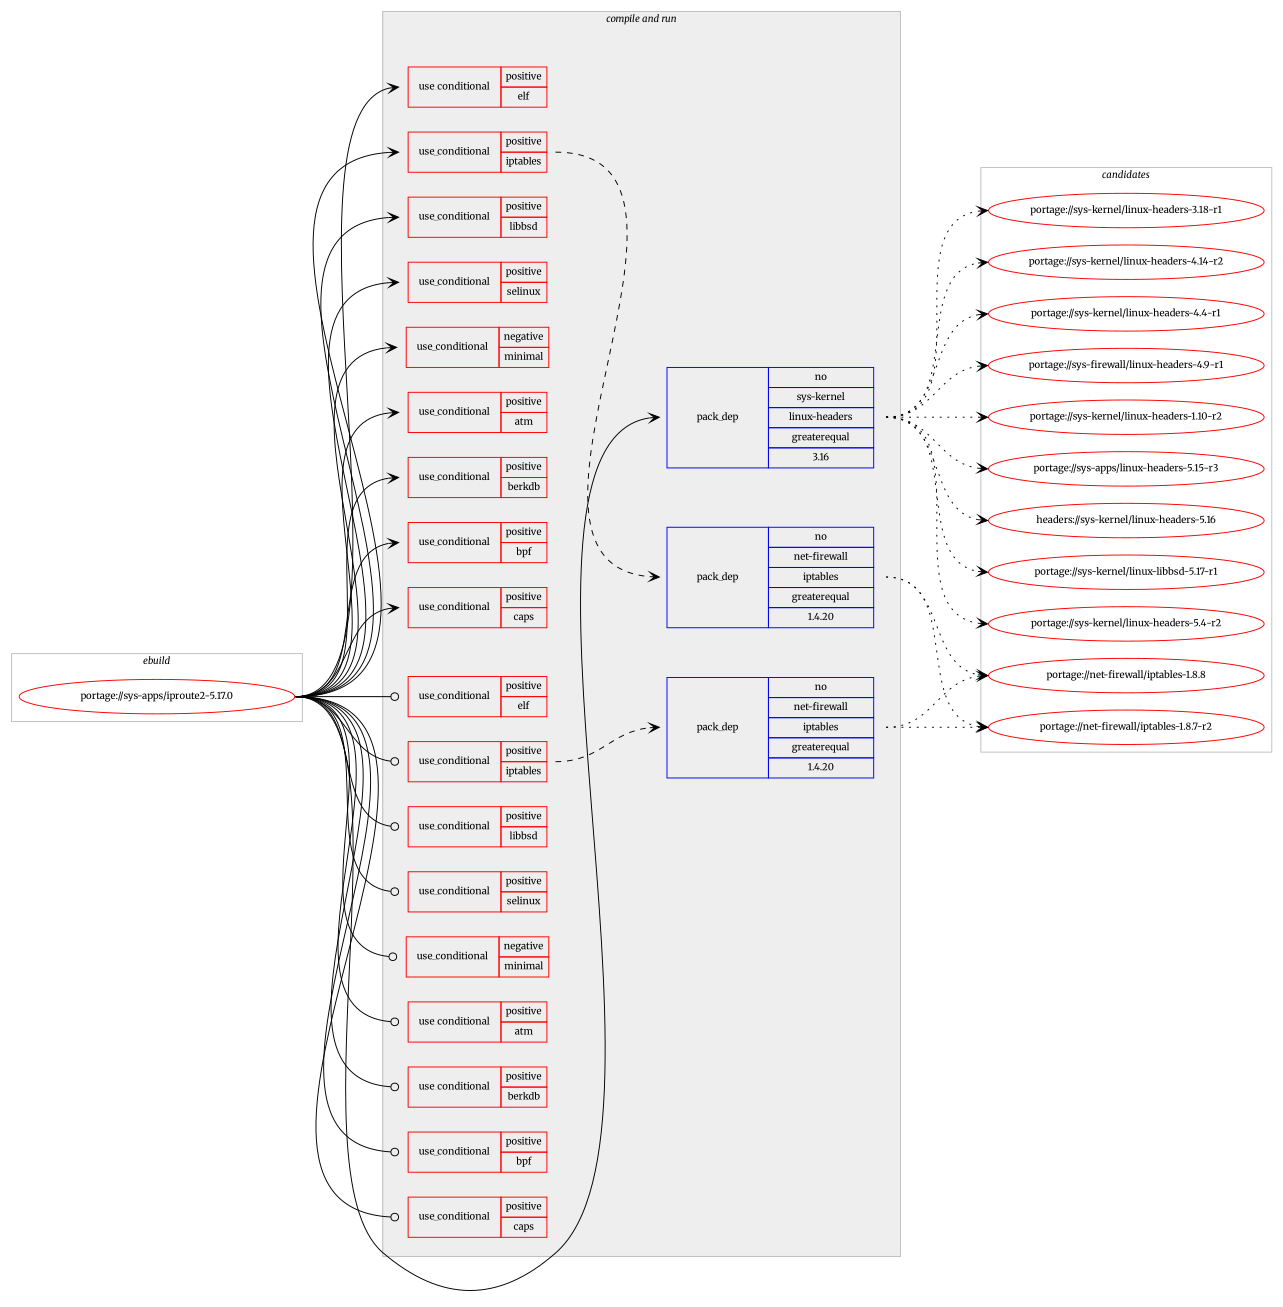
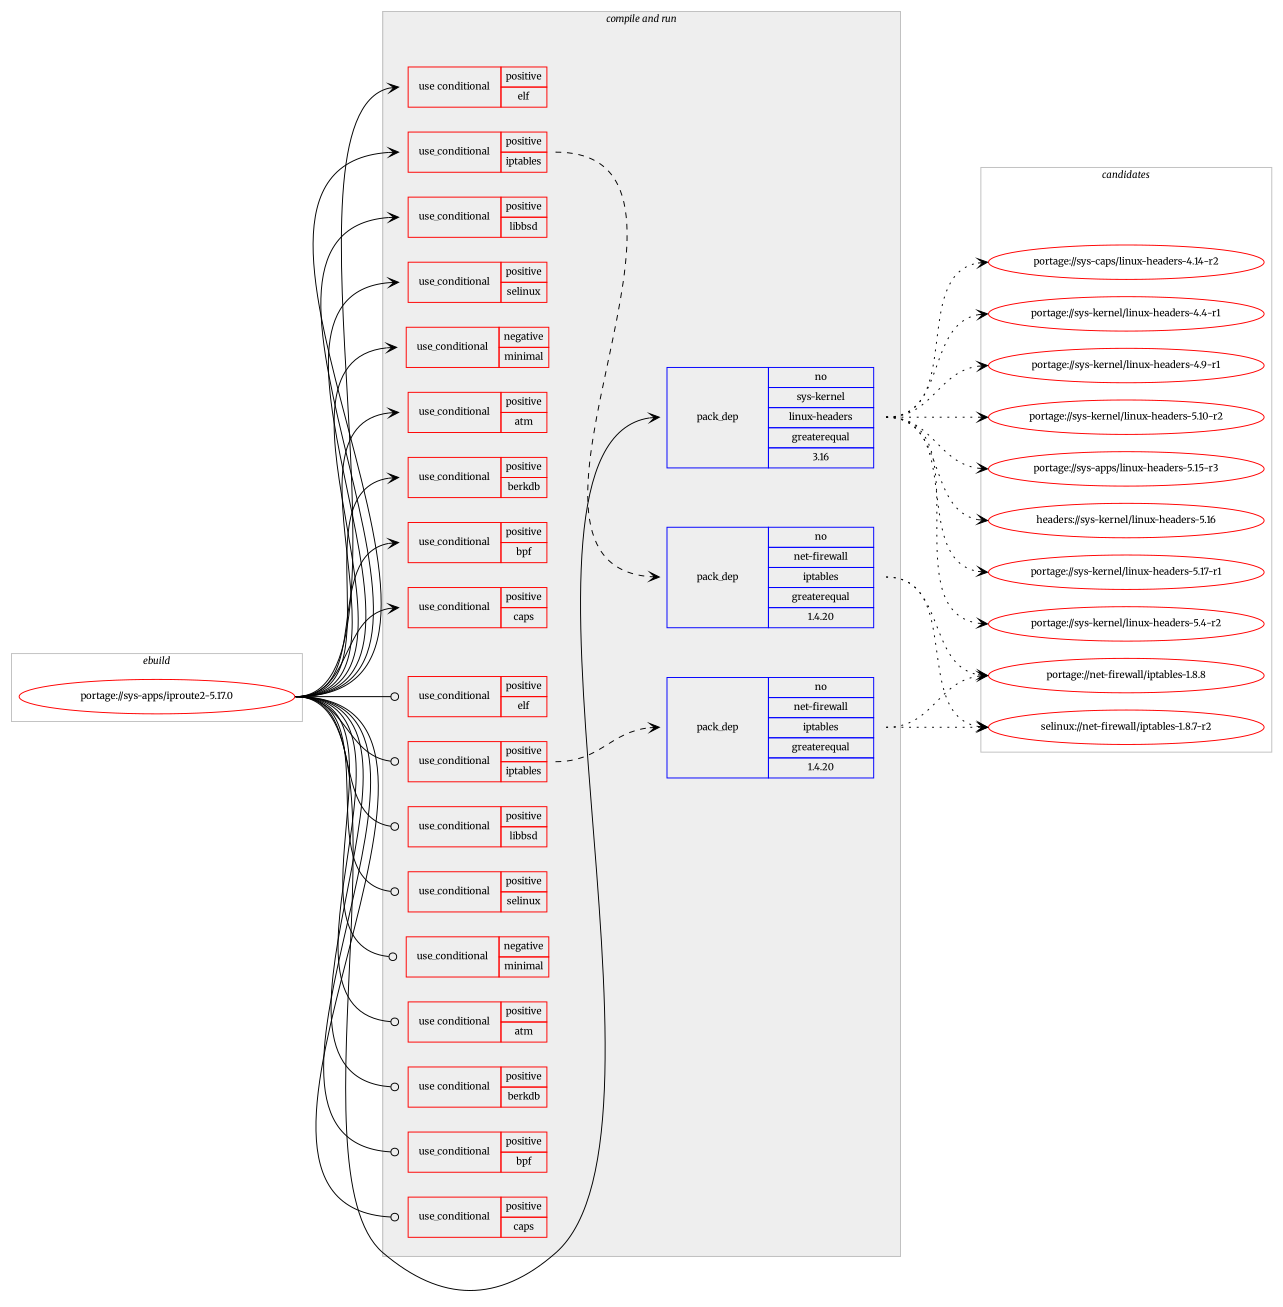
node "portage://sys-kernel/linux-headers-3.18-r1": removed
node "portage://sys-kernel/linux-headers-4.14-r2": label "portage://sys-kernel/linux-headers-4.14-r2" -> "portage://sys-caps/linux-headers-4.14-r2"
node "portage://sys-firewall/linux-headers-4.9-r1": label "portage://sys-firewall/linux-headers-4.9-r1" -> "portage://sys-kernel/linux-headers-4.9-r1"
node "portage://sys-kernel/linux-headers-1.10-r2": label "portage://sys-kernel/linux-headers-1.10-r2" -> "portage://sys-kernel/linux-headers-5.10-r2"
node "portage://sys-kernel/linux-libbsd-5.17-r1": label "portage://sys-kernel/linux-libbsd-5.17-r1" -> "portage://sys-kernel/linux-headers-5.17-r1"
node "portage://net-firewall/iptables-1.8.7-r2": label "portage://net-firewall/iptables-1.8.7-r2" -> "selinux://net-firewall/iptables-1.8.7-r2"
